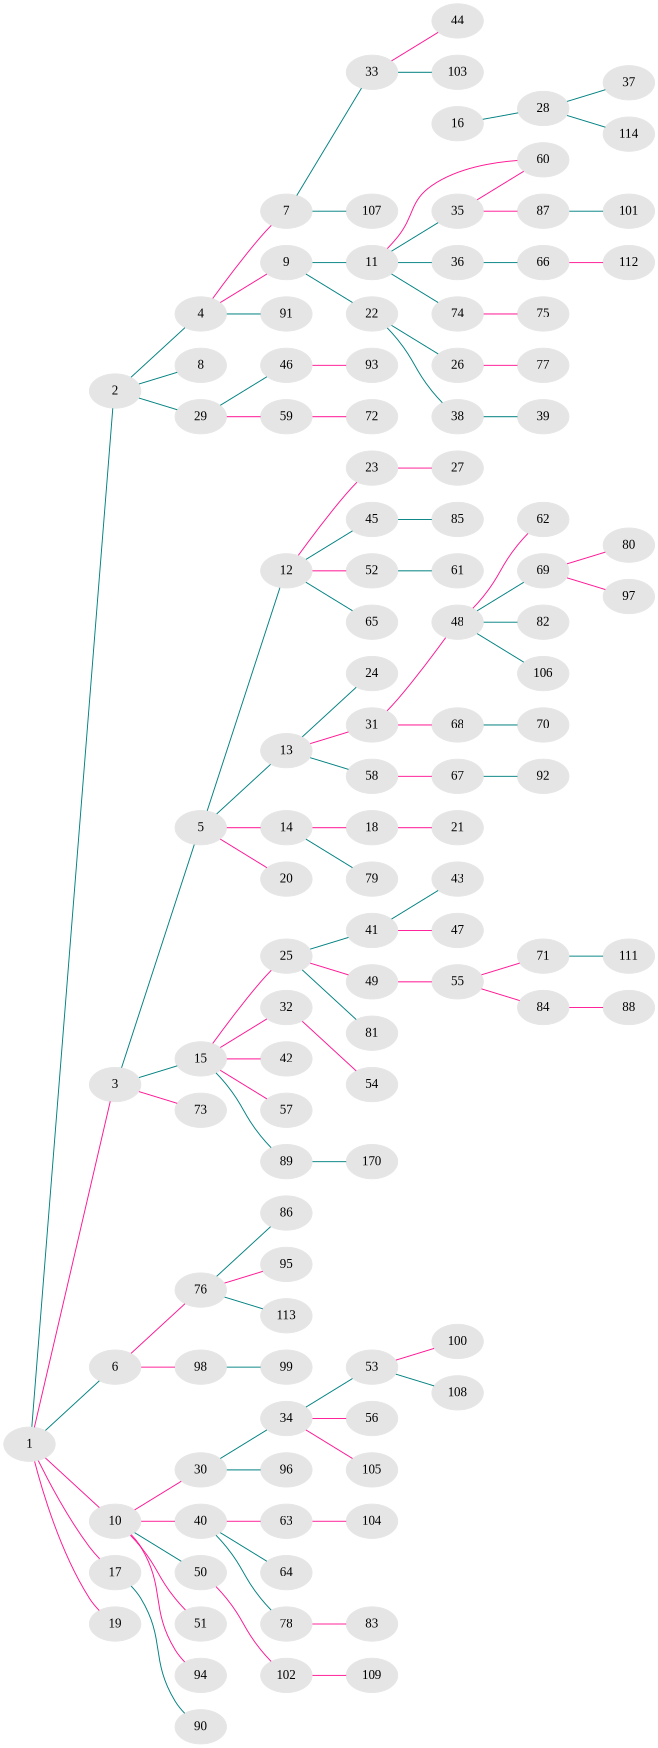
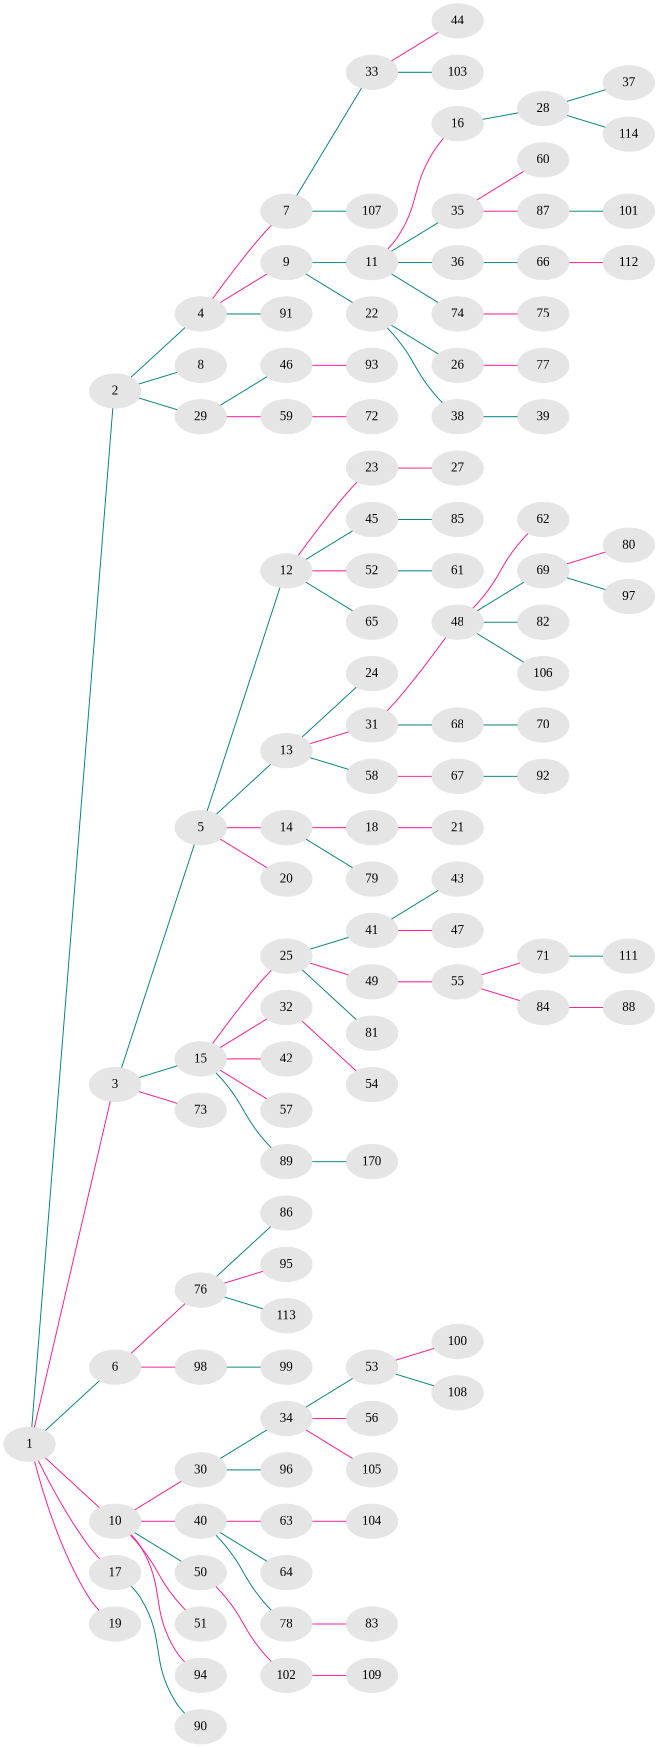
edge "60" -- "11": now "16" -- "11"
edge "69" -- "97": color deeppink -> teal
edge "31" -- "68": color deeppink -> teal
